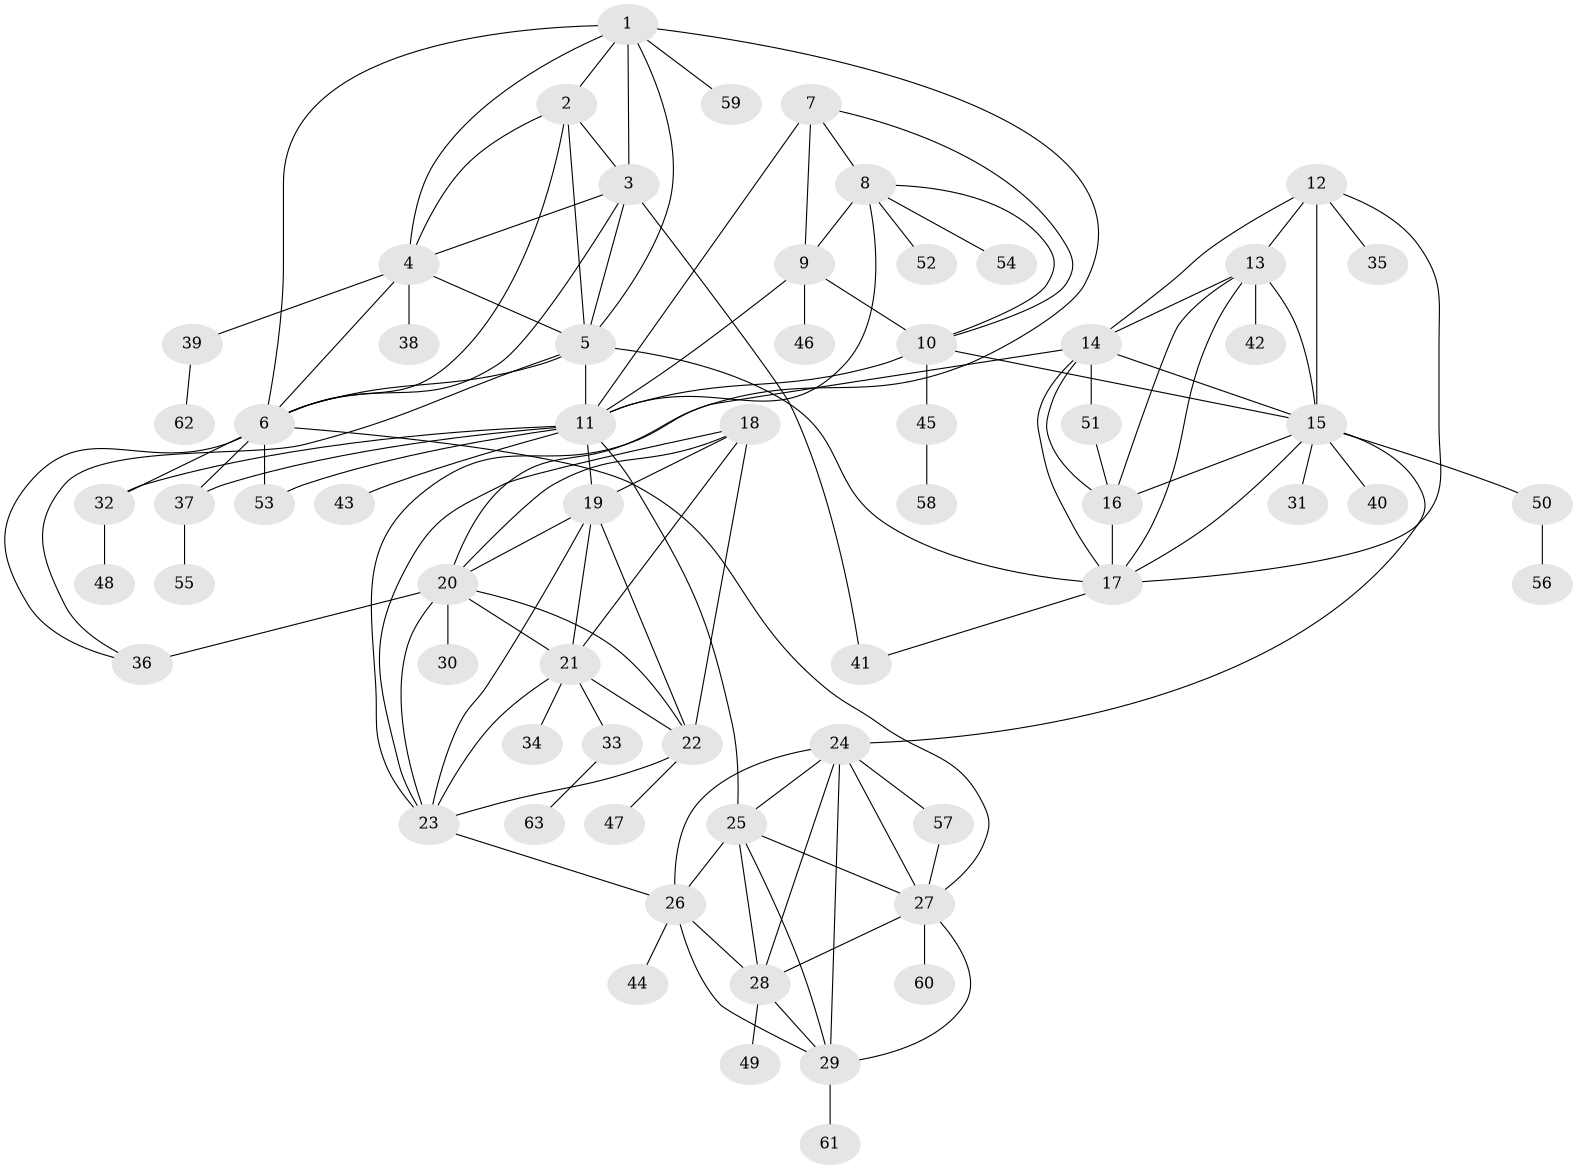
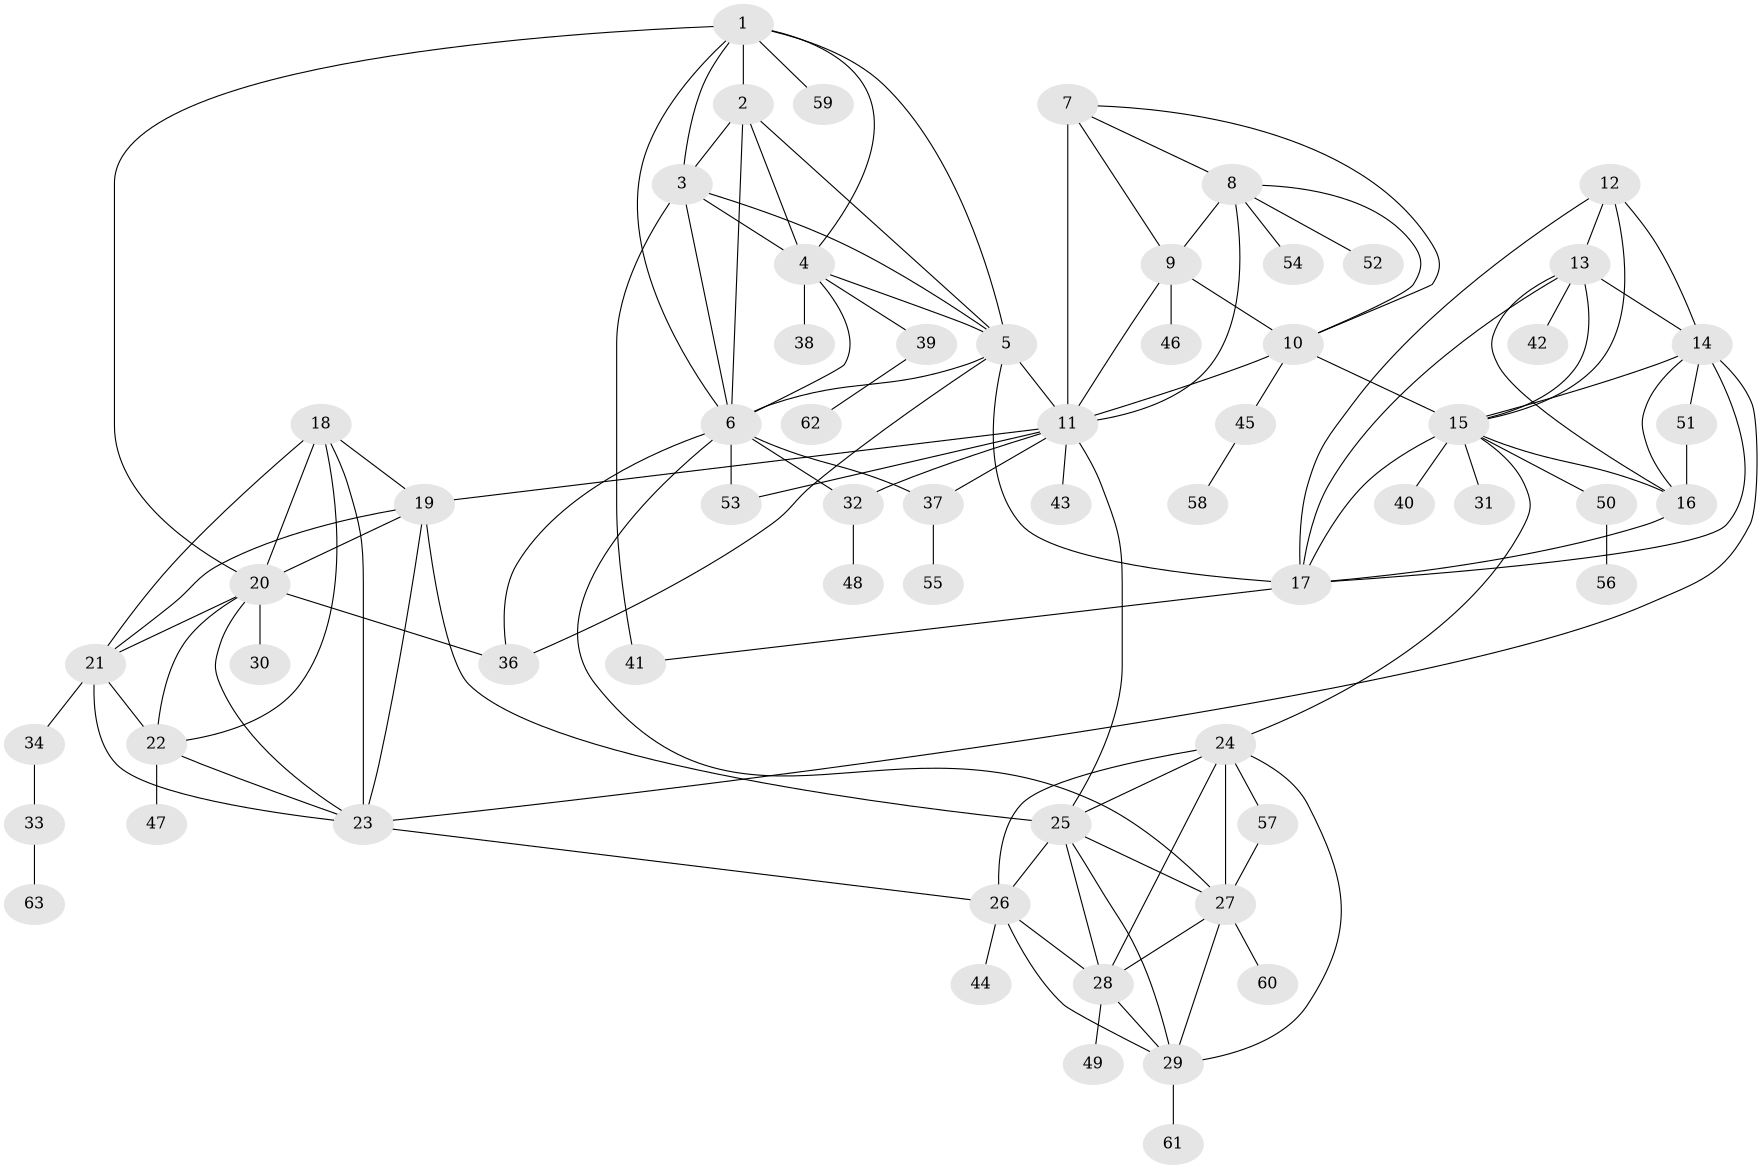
node "35": removed
edge "19" -- "22": now "19" -- "25"
edge "21" -- "33": now "34" -- "33"
